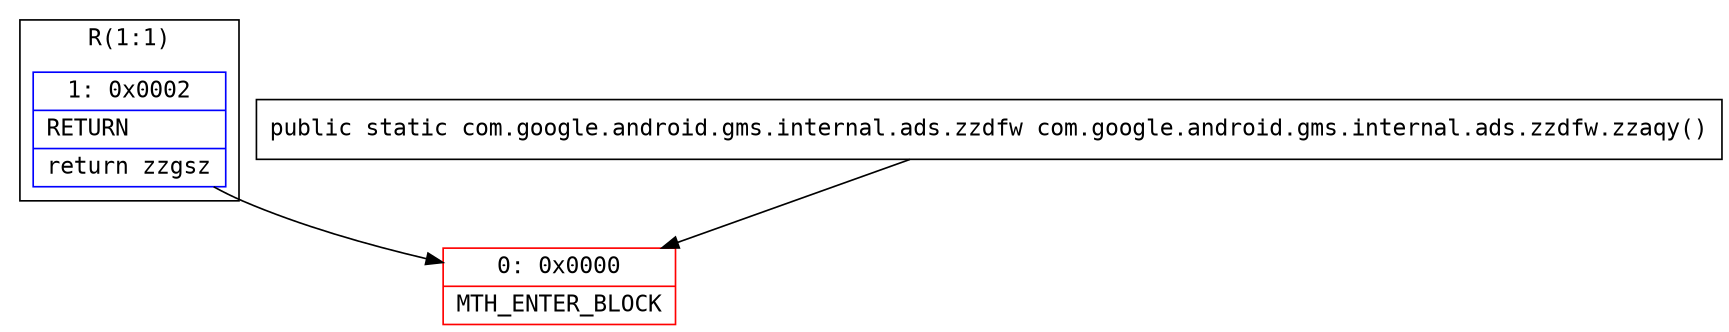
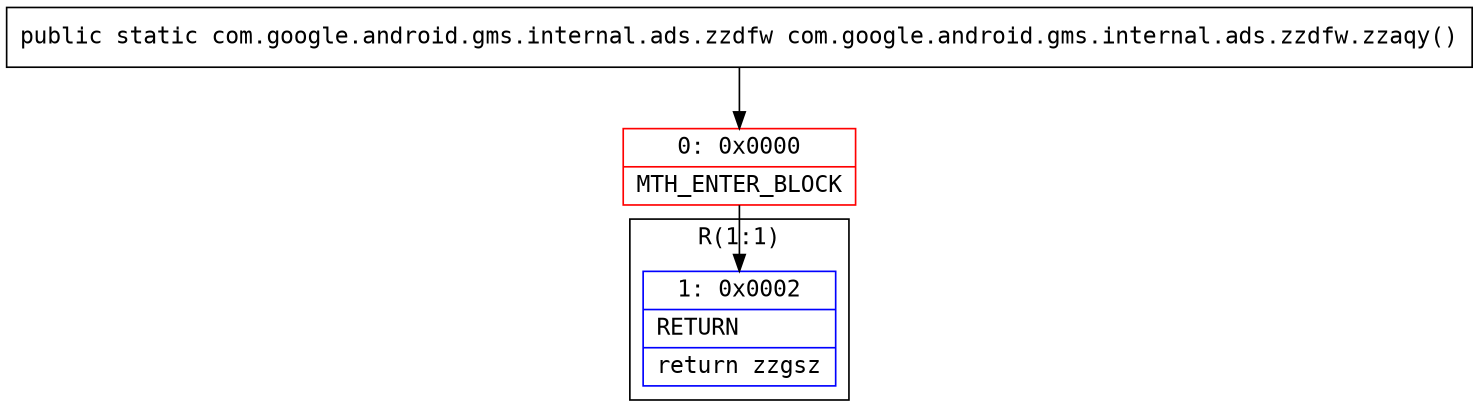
edge "1: 0x0002" -> "0: 0x0000": reversed
